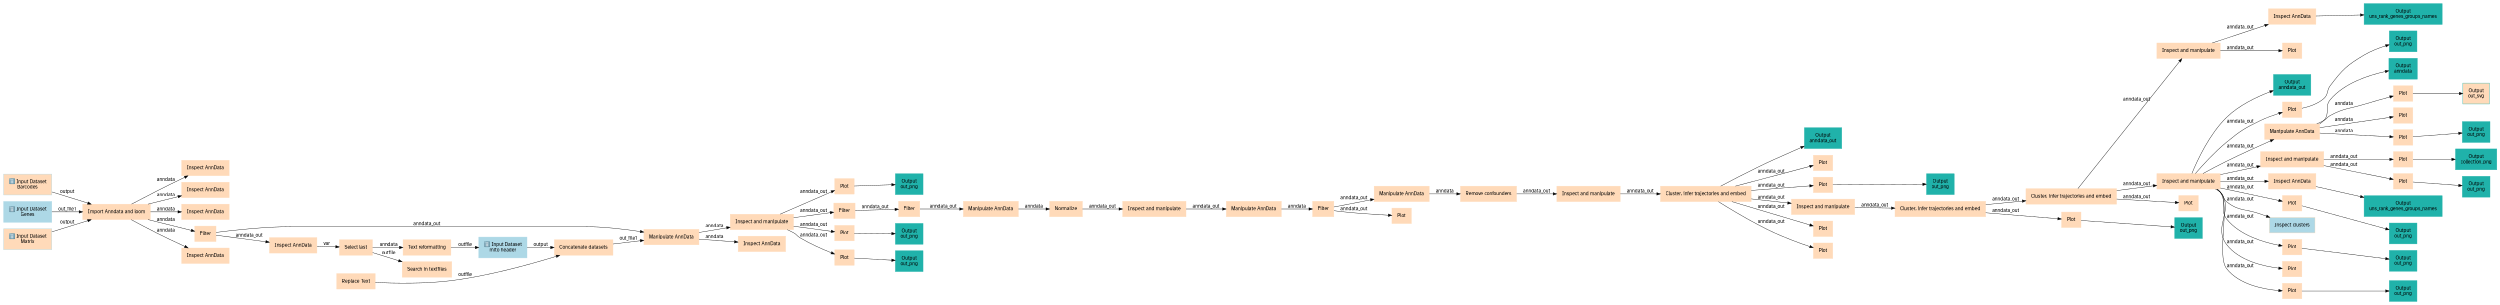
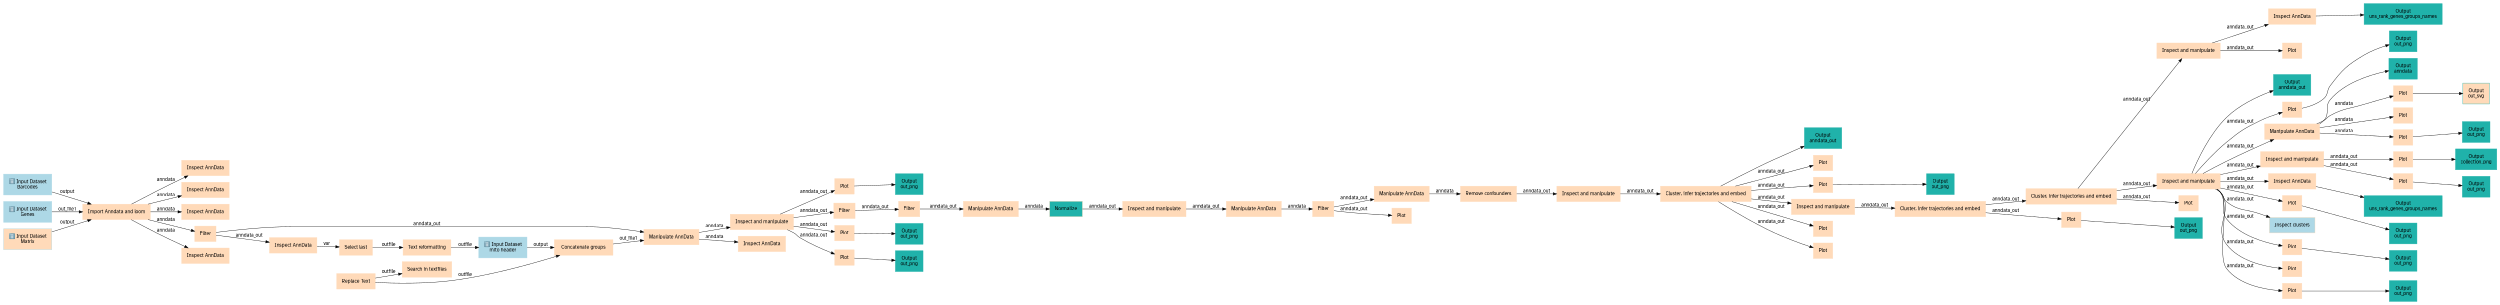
node "ℹ️ Input Dataset Barcodes": fillcolor peachpuff -> lightblue
node "Normalize": fillcolor peachpuff -> lightseagreen
edge "Select last" -> "Text reformatting": label "anndata" -> "outfile"
node "Concatenate datasets": label "Concatenate datasets" -> "Concatenate groups"
edge "Select last" -> "Search in textfiles": now "Replace Text" -> "Search in textfiles"
